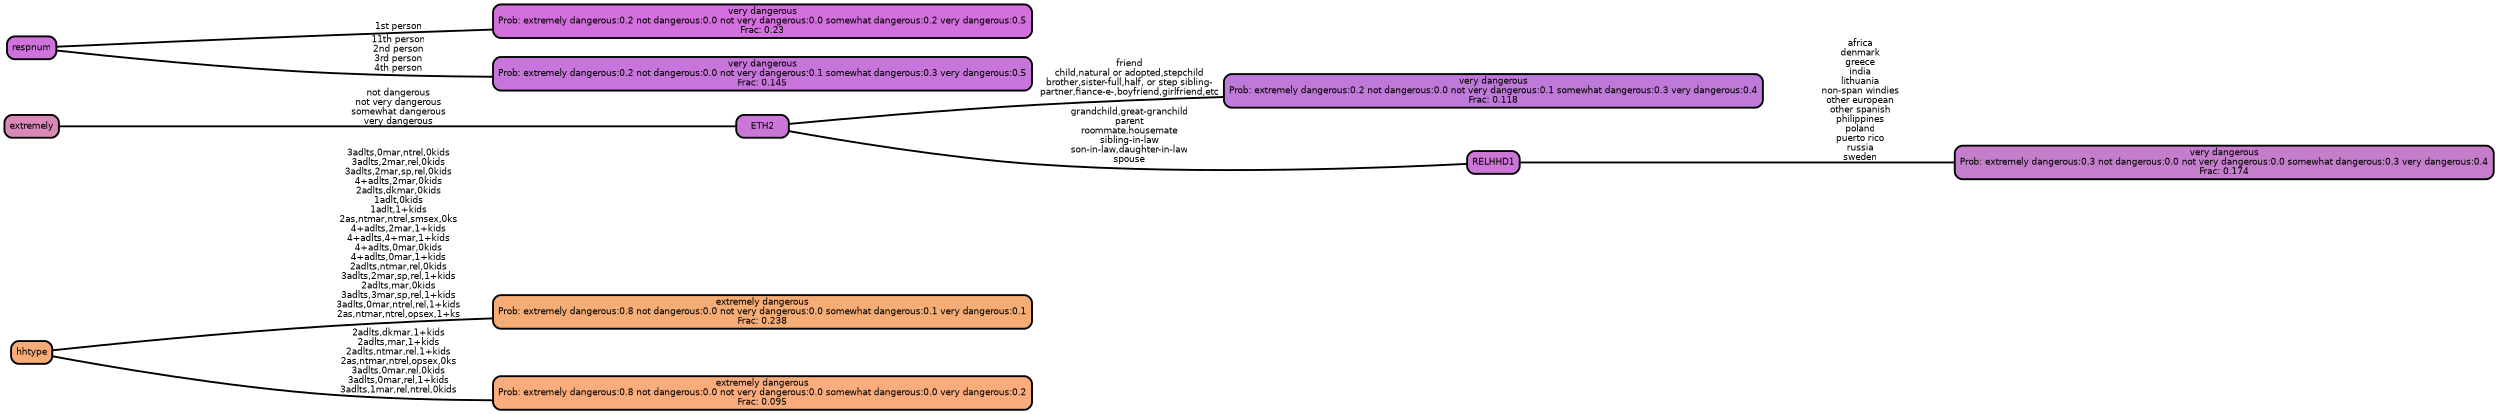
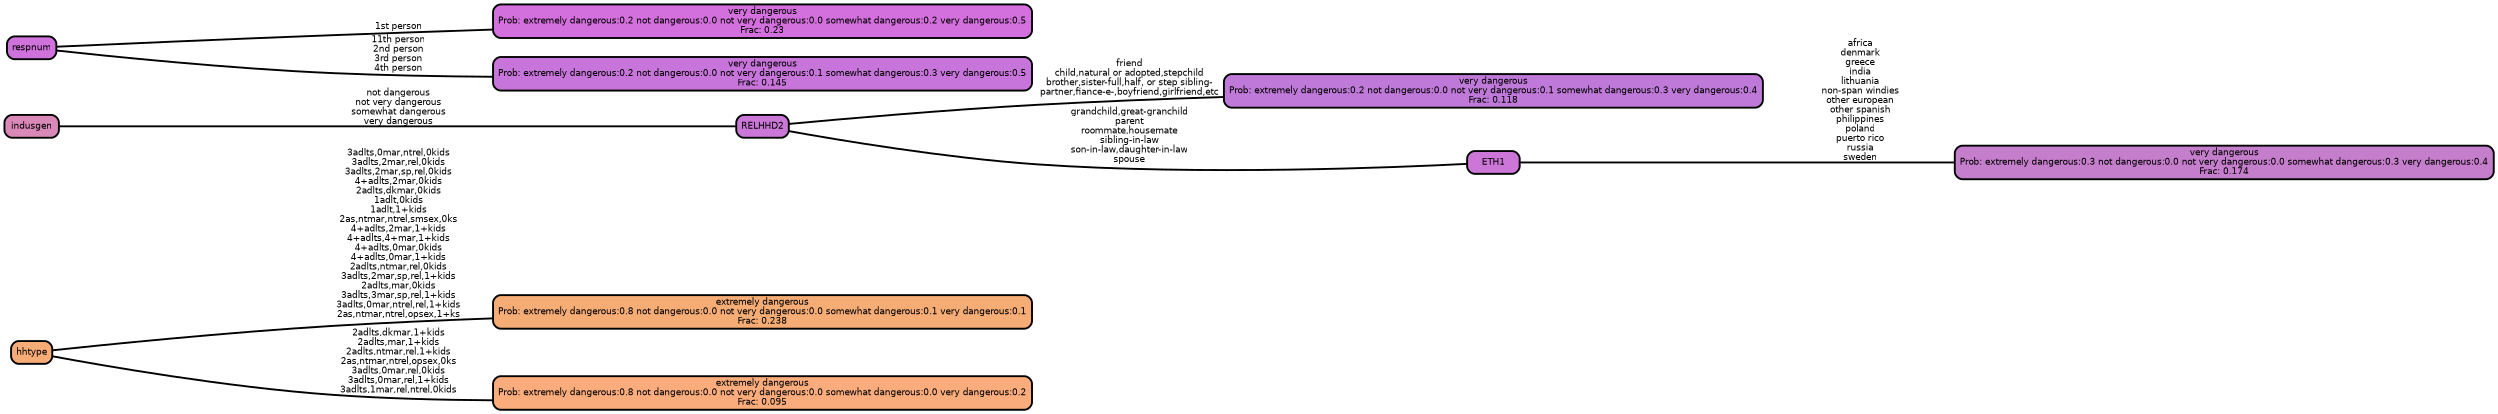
node "extremely": label "extremely" -> "indusgen"
node "ETH2": label "ETH2" -> "RELHHD2"
node "RELHHD1": label "RELHHD1" -> "ETH1"
